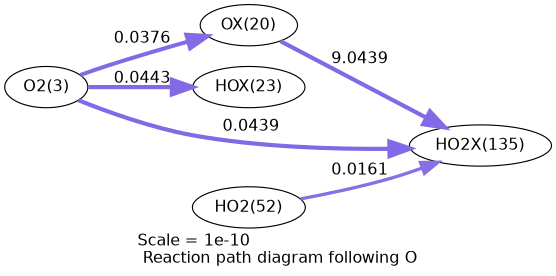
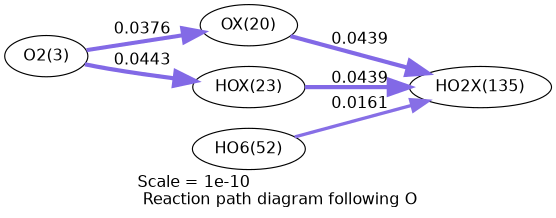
edge "OX(20)" -> "HO2X(135)": label " 9.0439" -> " 0.0439"
edge "O2(3)" -> "HO2X(135)": now "HOX(23)" -> "HO2X(135)"
node "HO2(52)": label "HO2(52)" -> "HO6(52)"
